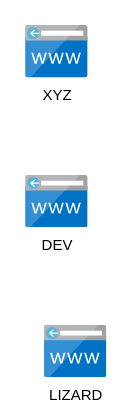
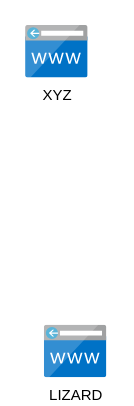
node "DEV": removed
